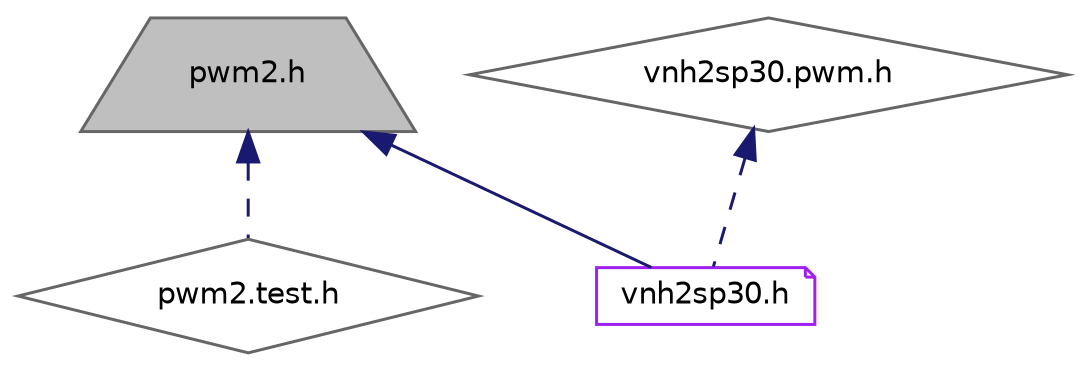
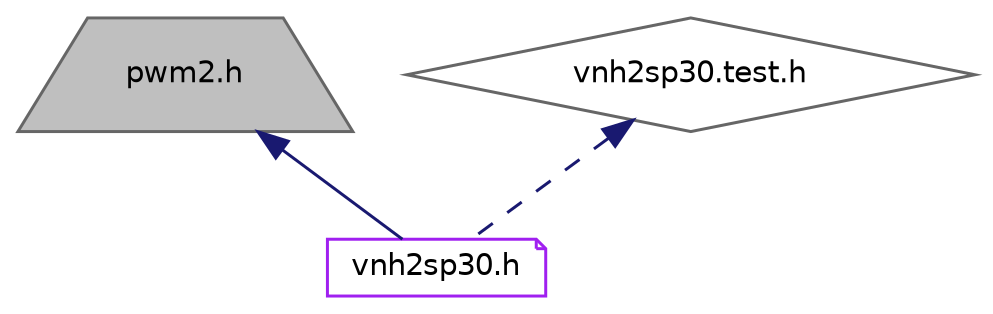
node "vnh2sp30.pwm.h": label "vnh2sp30.pwm.h" -> "vnh2sp30.test.h"
node "pwm2.test.h": removed
